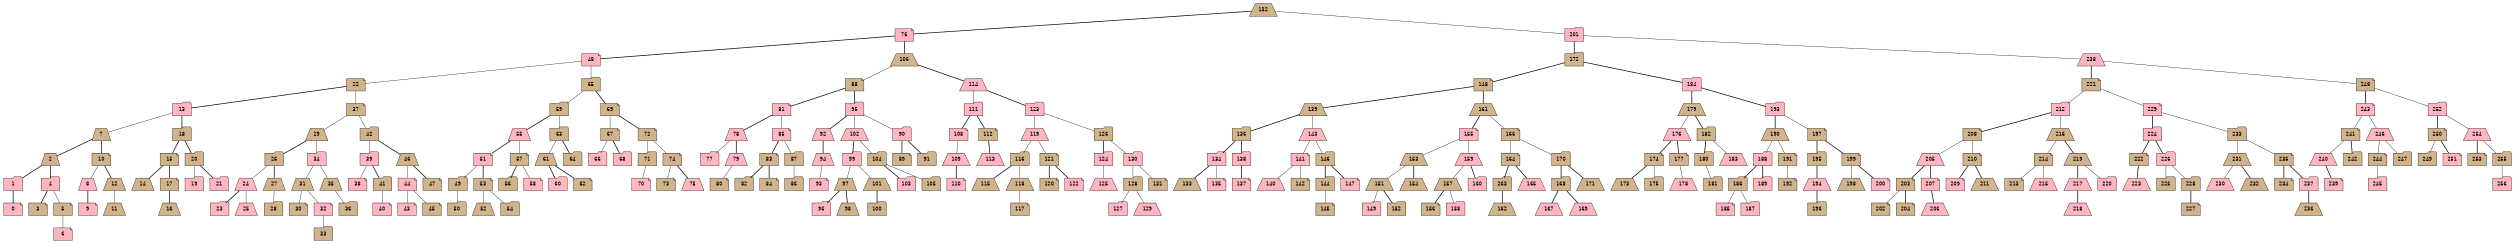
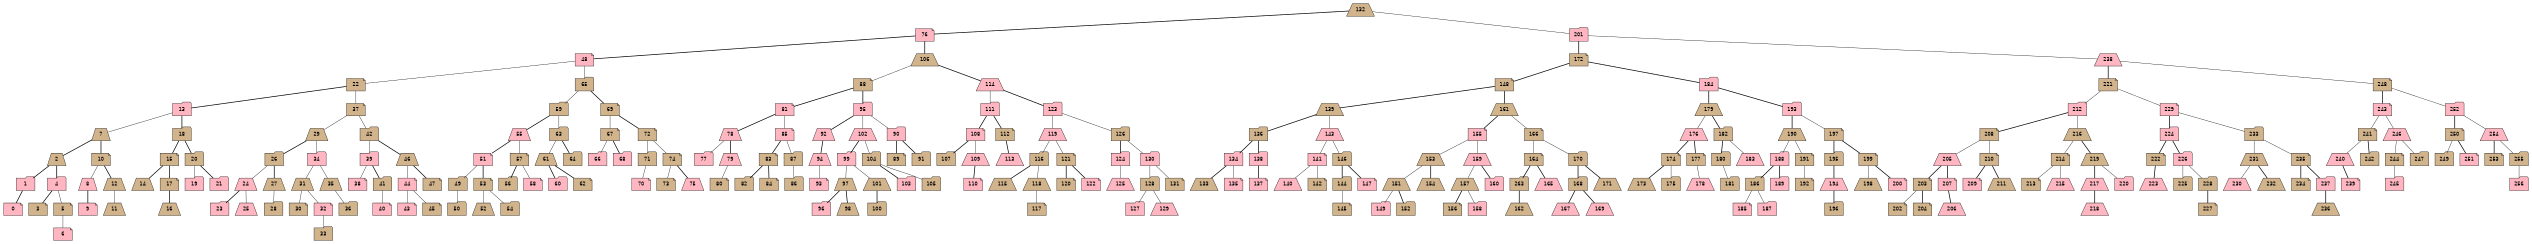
node "172": shape folder -> note
node "107": added
